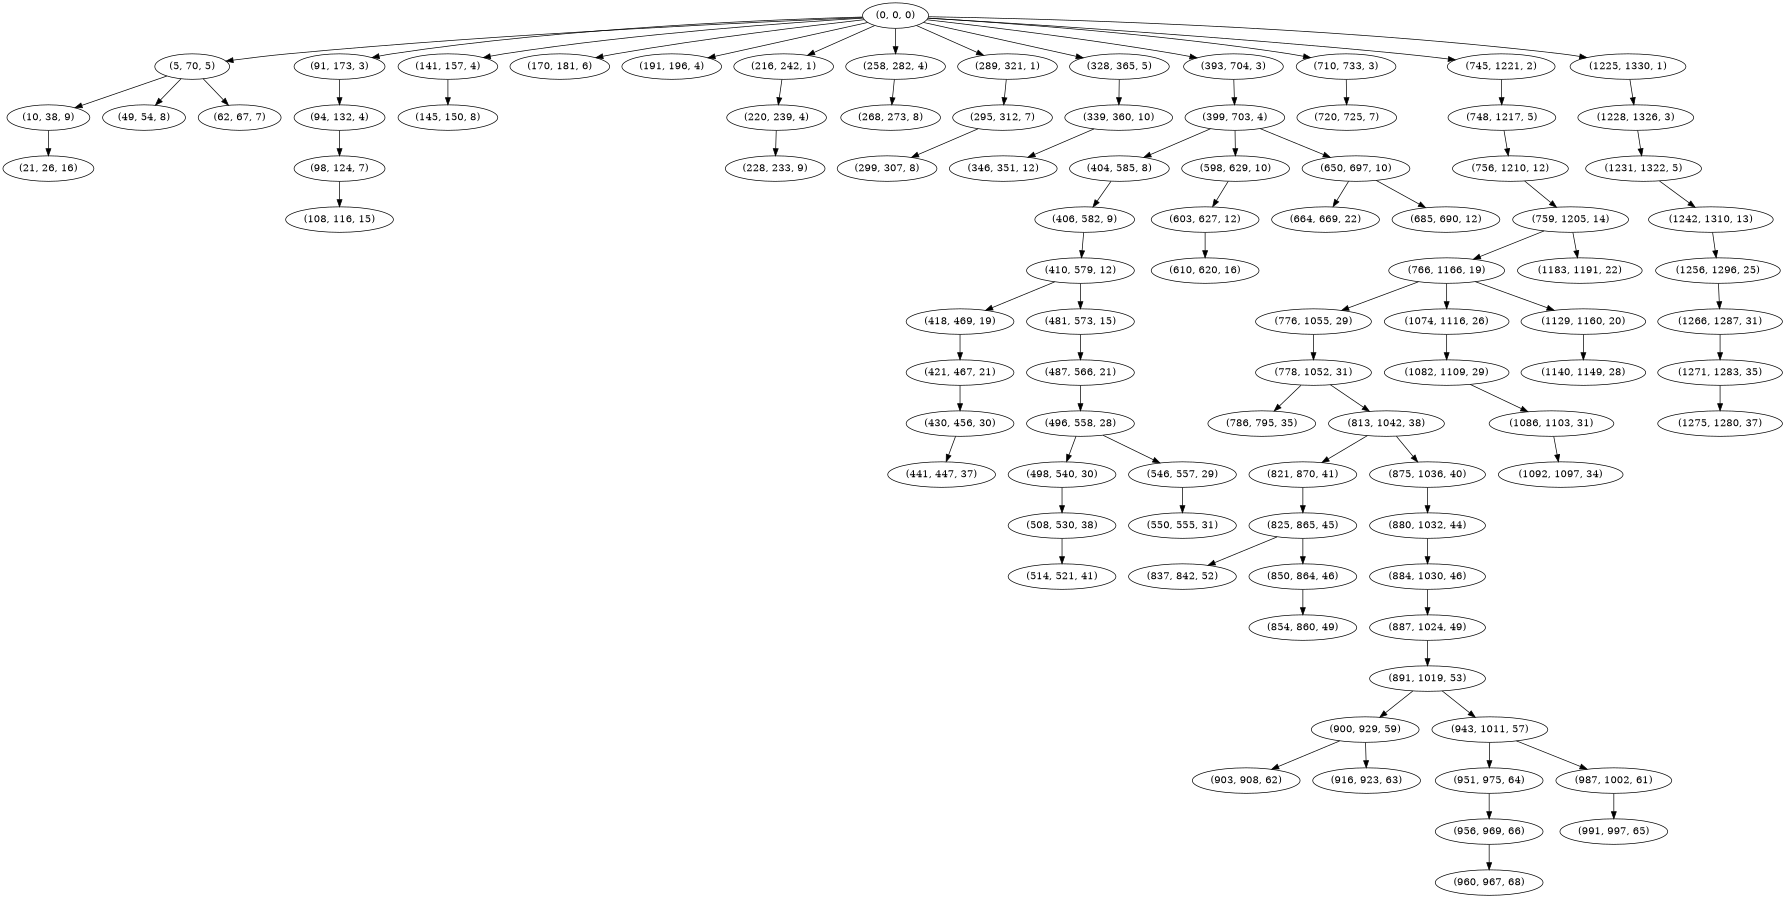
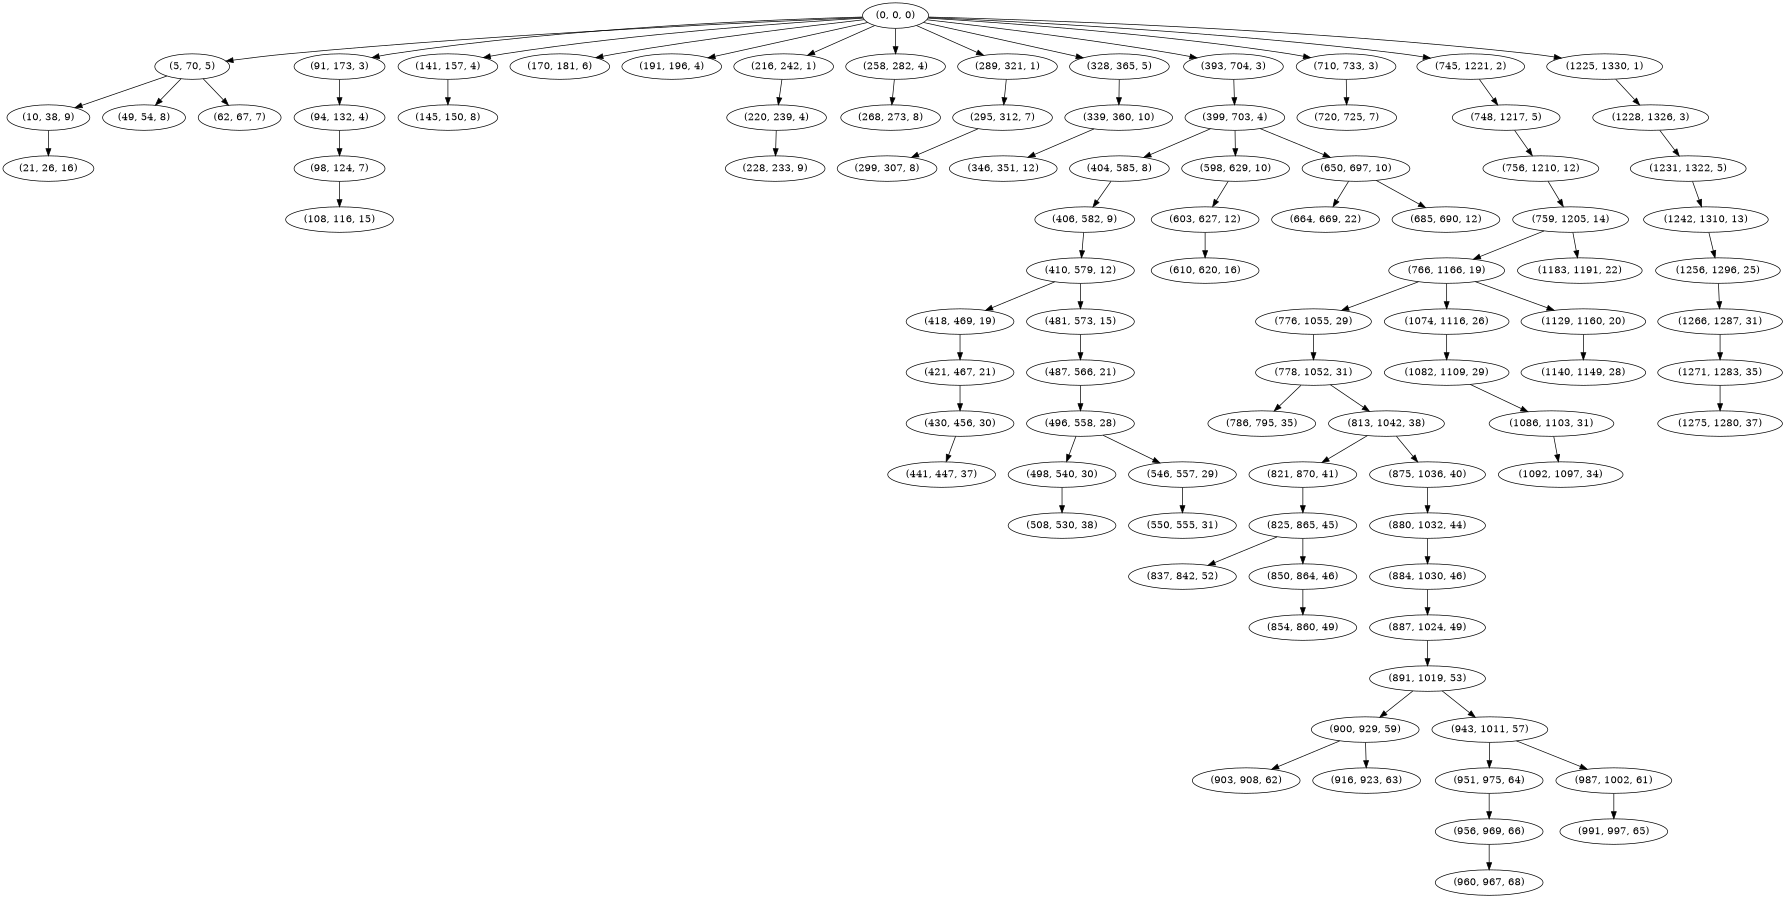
node "(514, 521, 41)": removed
